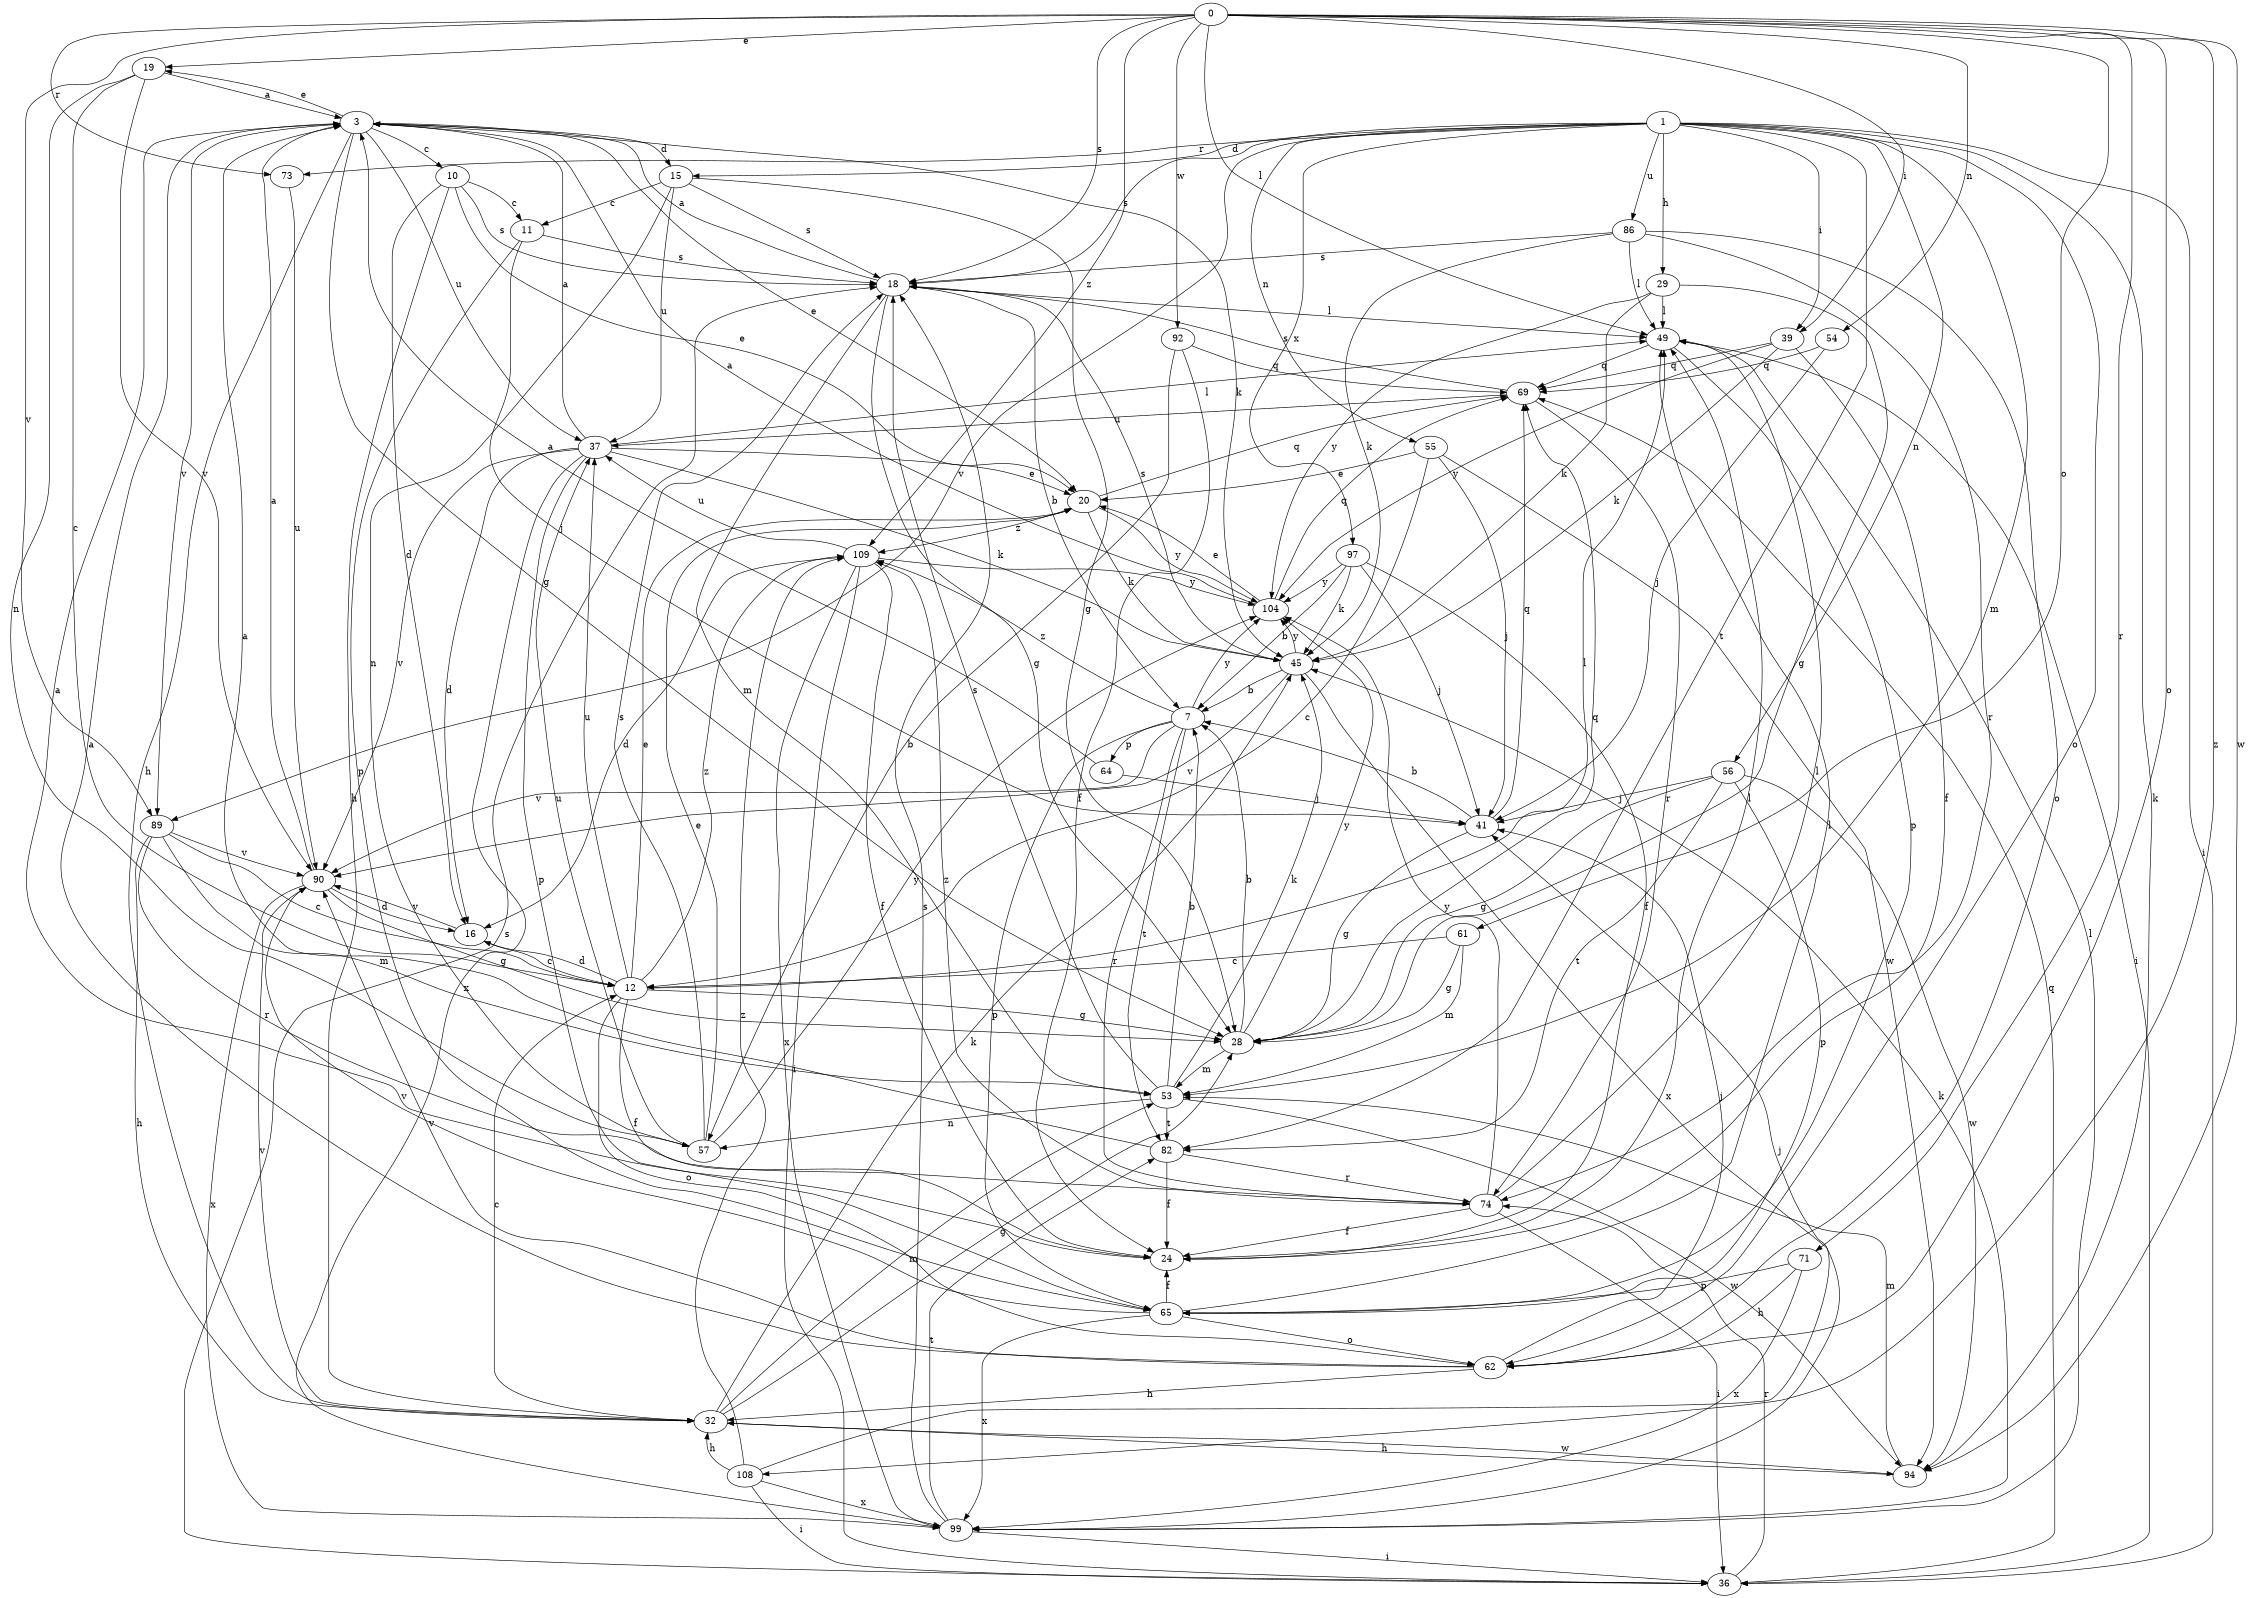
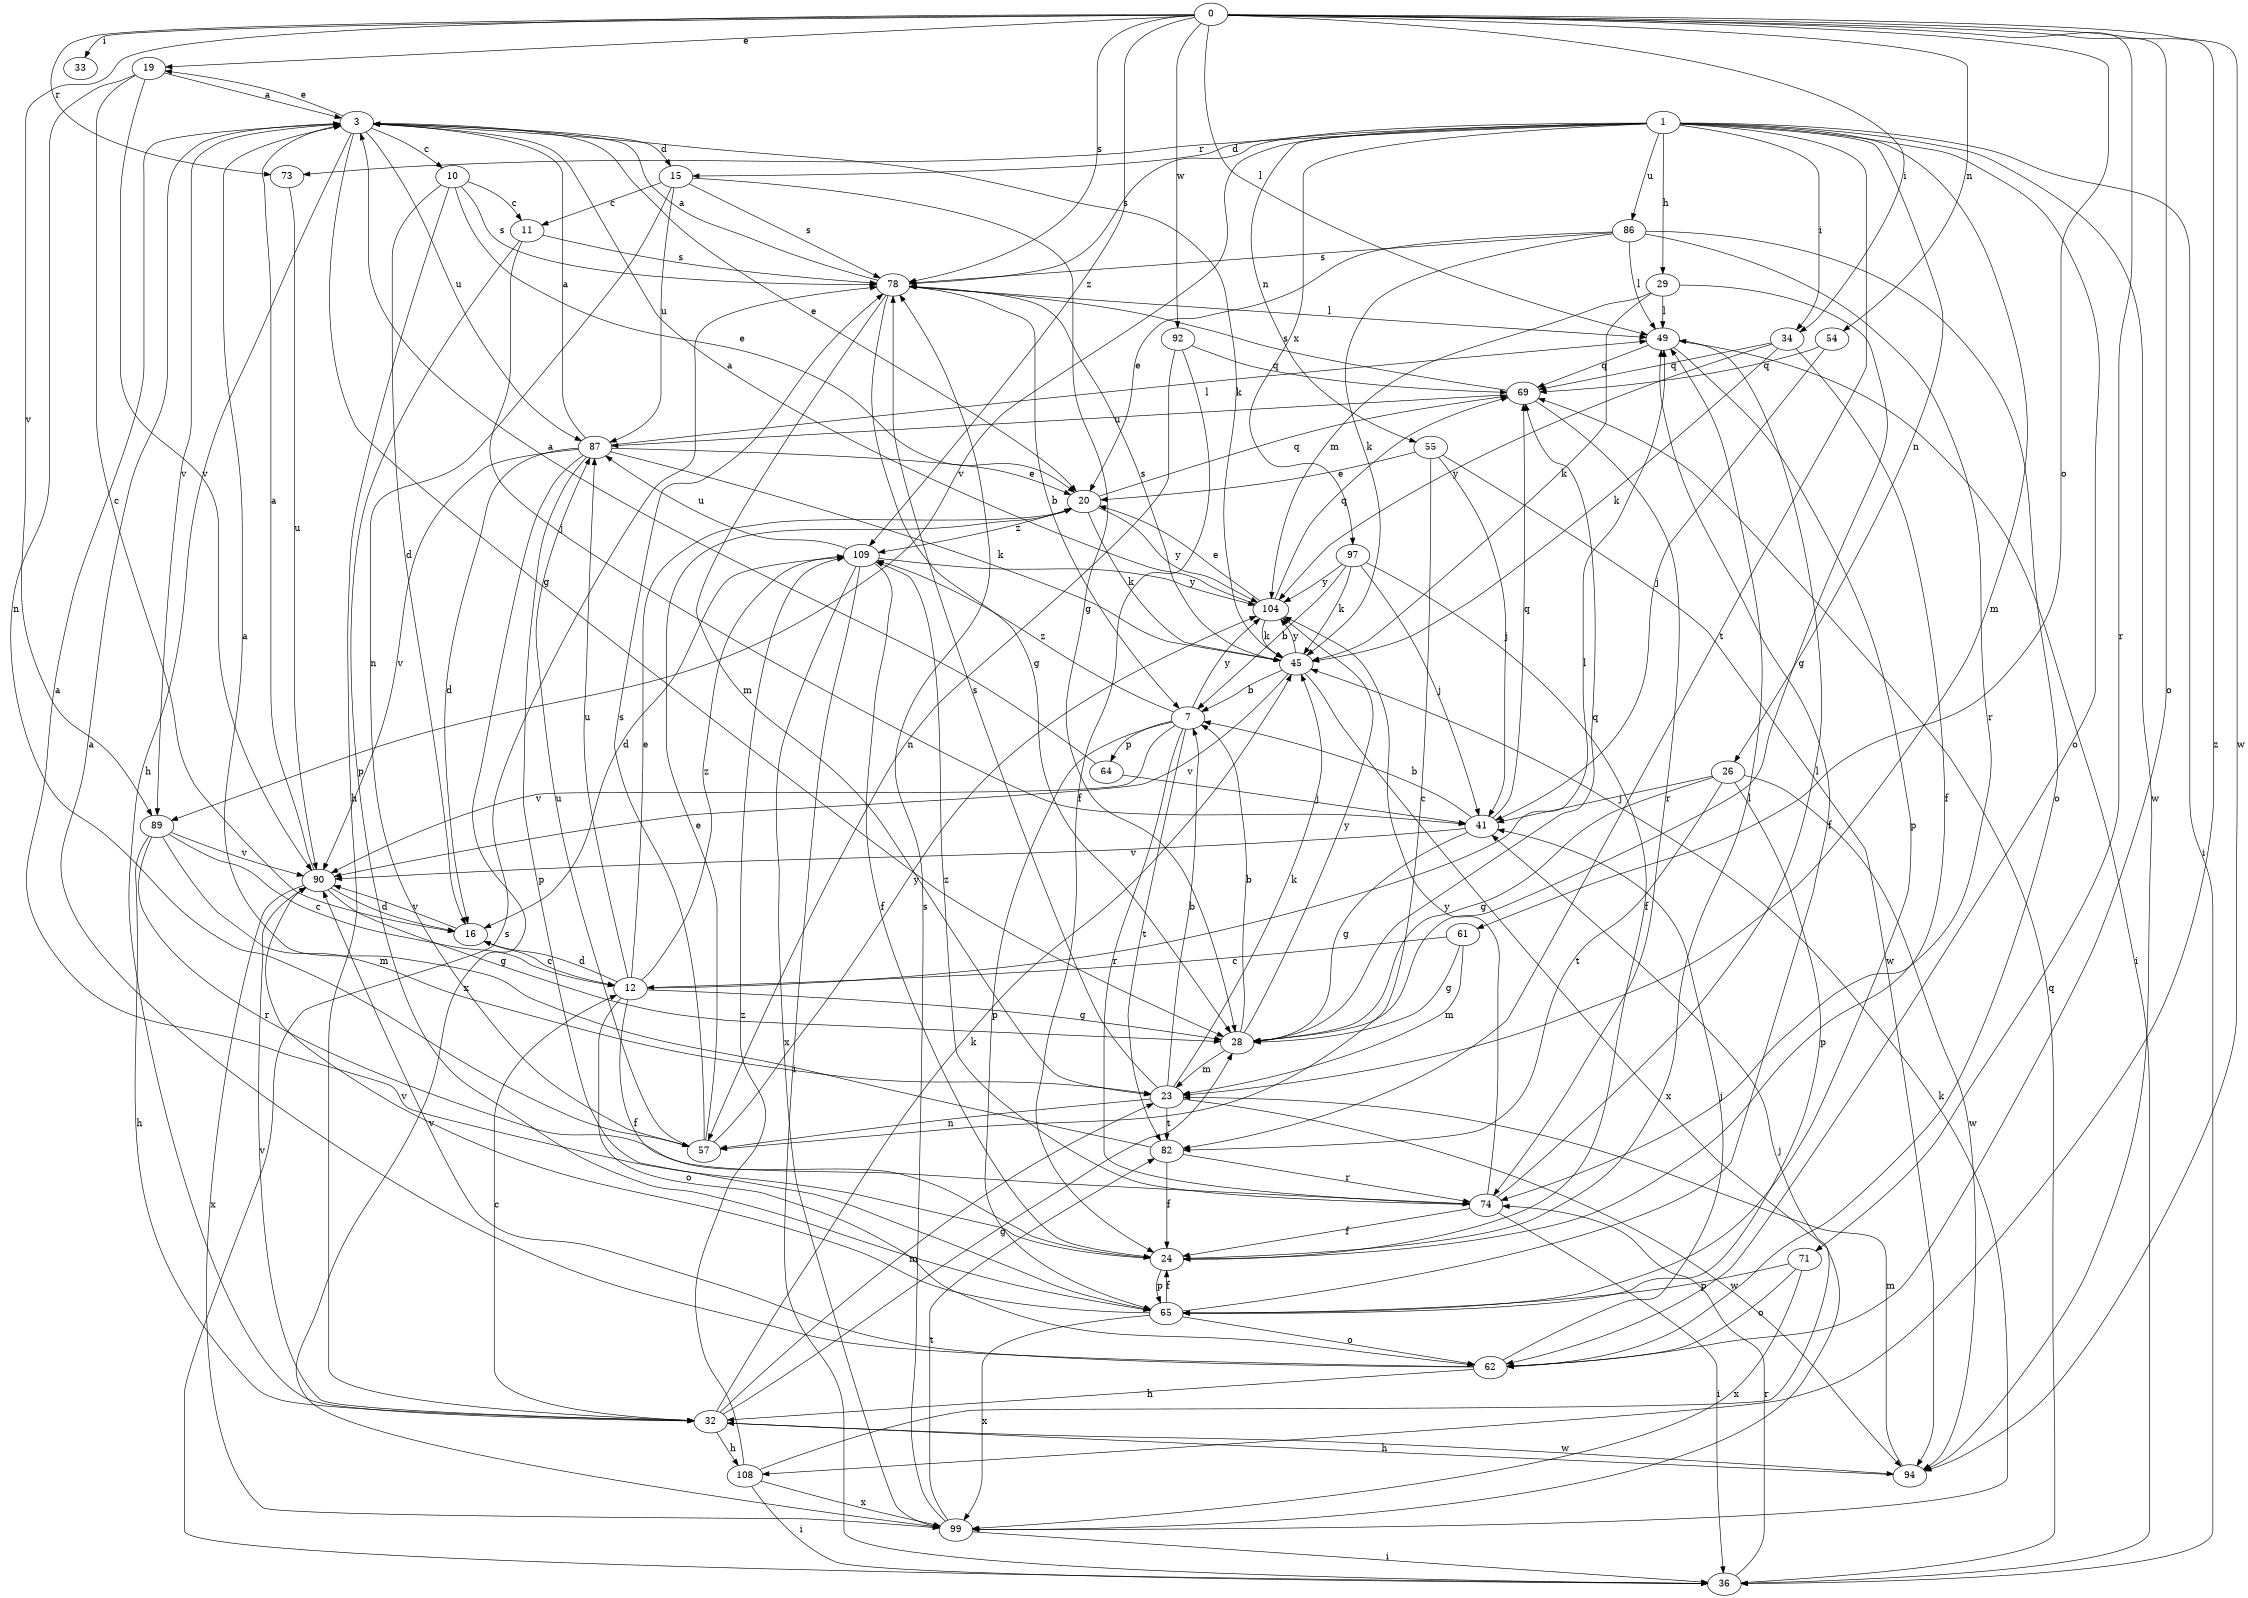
node "33": added
edge "86" -> "20": added, label "e"
node "18": label "18" -> "78"
node "39": label "39" -> "34"
node "37": label "37" -> "87"
edge "29" -> "104": label "y" -> "m"
edge "104" -> "45": added, label "k"
edge "19" -> "12": now "19" -> "16"
edge "92" -> "57": label "b" -> "n"
node "56": label "56" -> "26"
edge "1" -> "94": label "k" -> "w"
edge "55" -> "12": now "55" -> "57"
edge "65" -> "49": label "l" -> "f"
edge "41" -> "90": added, label "v"
node "53": label "53" -> "23"
edge "24" -> "65": added, label "p"
edge "71" -> "62": label "h" -> "o"
edge "99" -> "49": removed, label "l"
edge "108" -> "32": reversed
